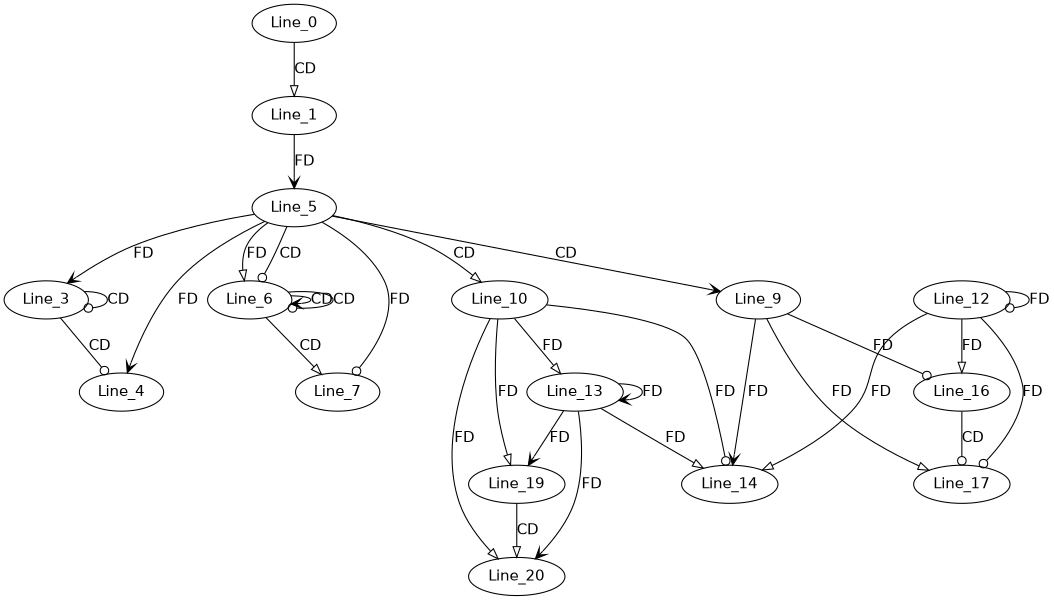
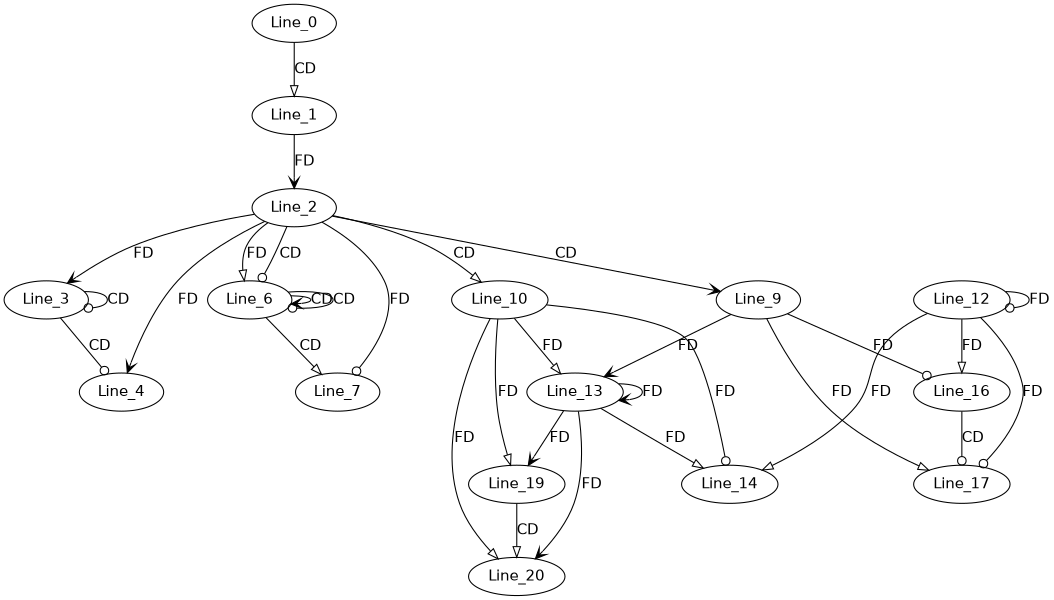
node "Line_5": label "Line_5" -> "Line_2"
edge "Line_9" -> "Line_14": now "Line_9" -> "Line_13"
